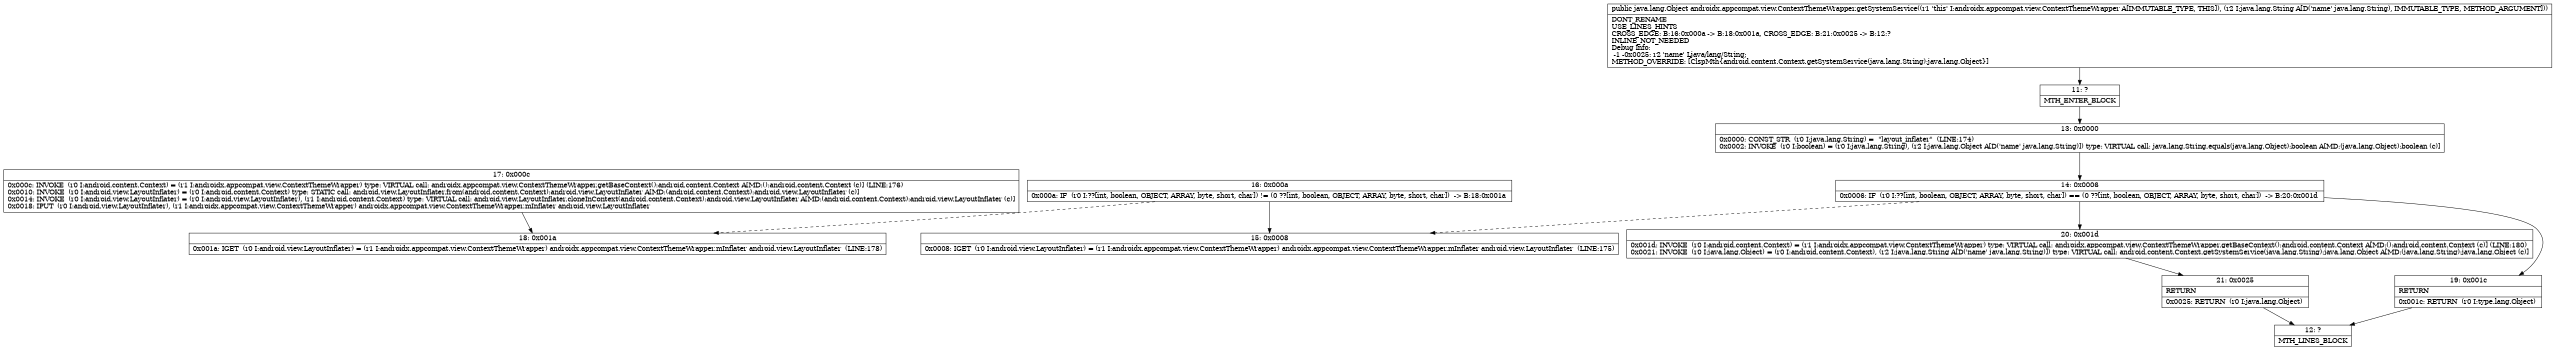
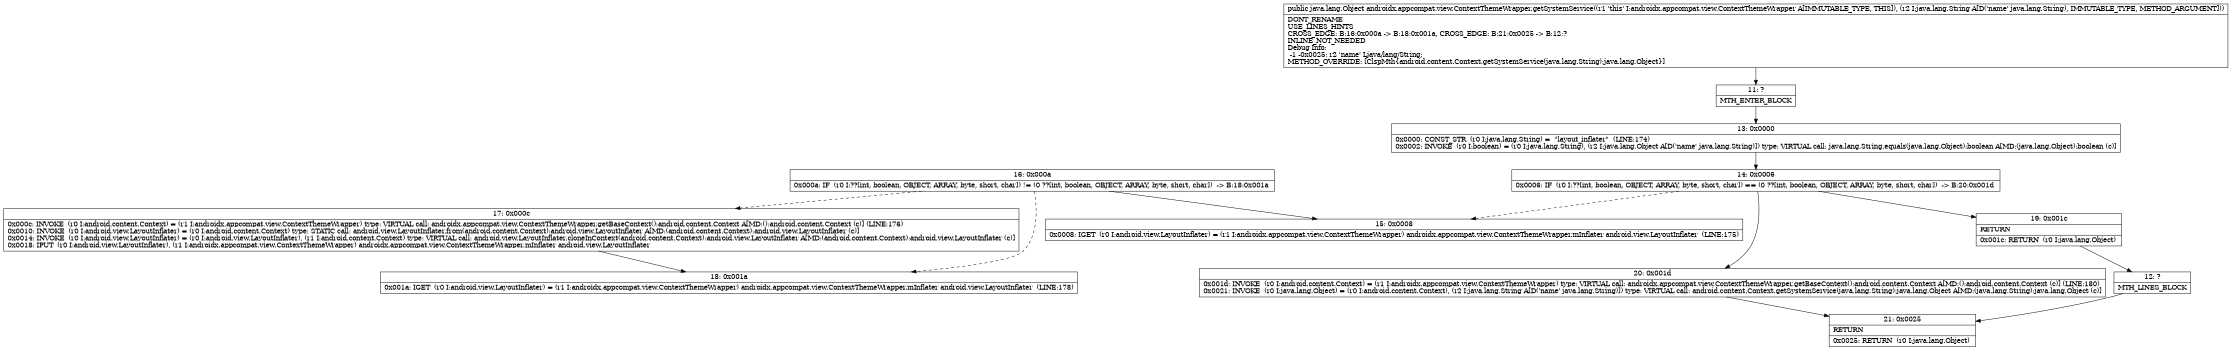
edge "16: 0x000a" -> "17: 0x000c": added
node "19: 0x001c": text "0x001c: RETURN  (r0 I:type.lang.Object)" -> "0x001c: RETURN  (r0 I:java.lang.Object)"
edge "21: 0x0025" -> "12: ?": reversed
